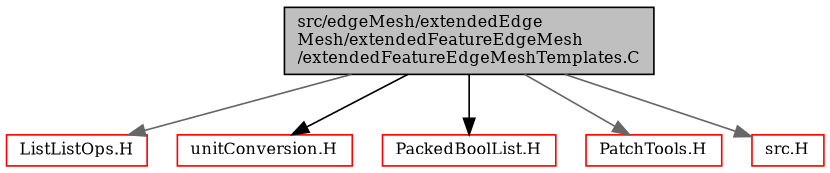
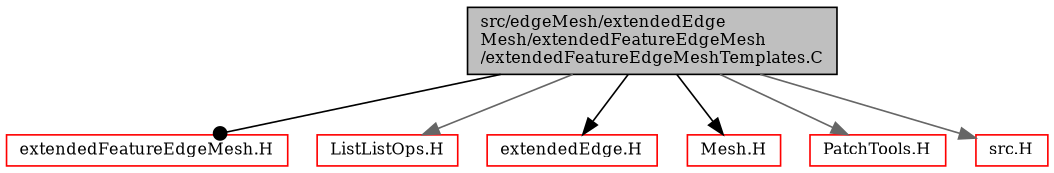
node "extendedFeatureEdgeMesh.H": added
node "unitConversion.H": label "unitConversion.H" -> "extendedEdge.H"
node "PackedBoolList.H": label "PackedBoolList.H" -> "Mesh.H"
